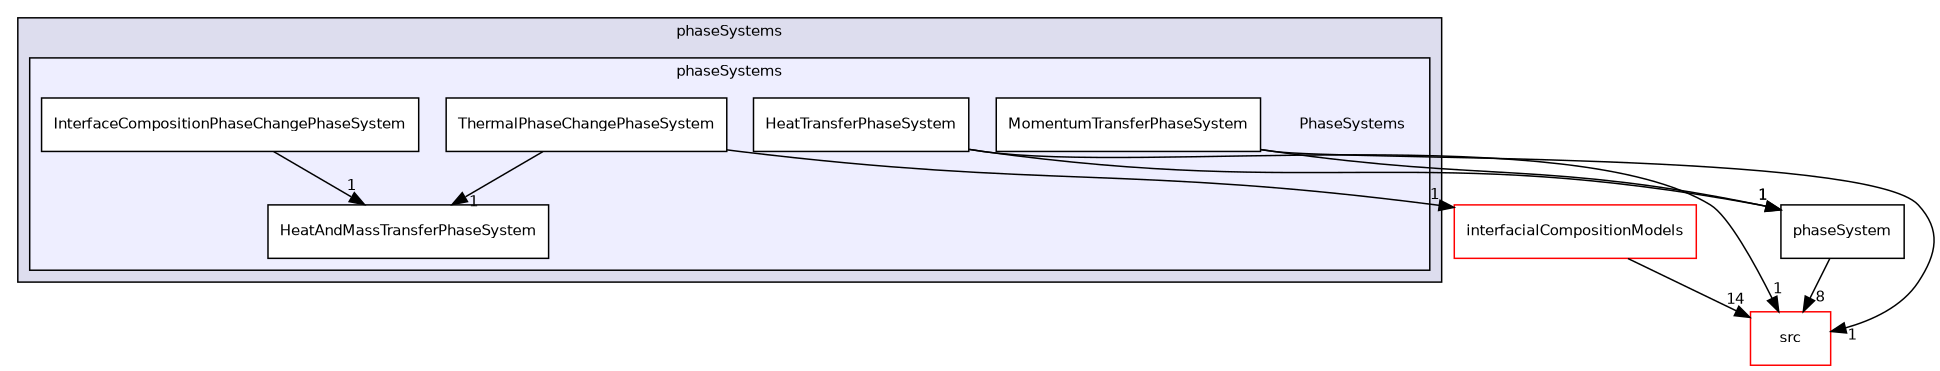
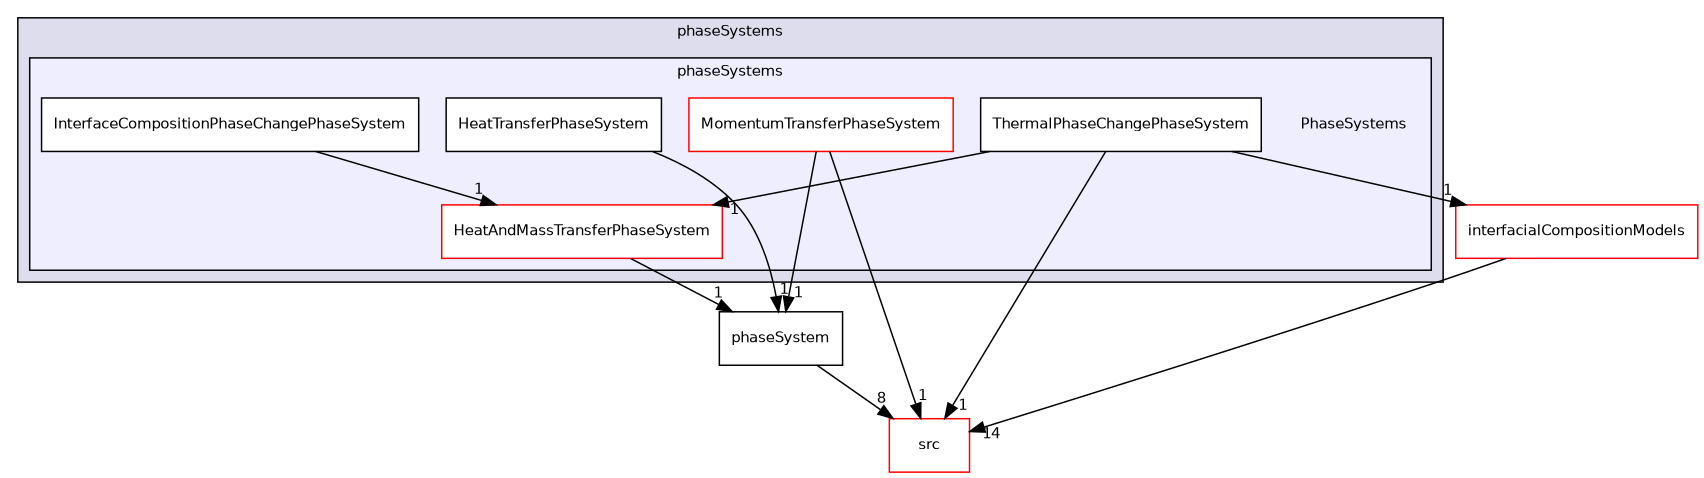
node "MomentumTransferPhaseSystem": color black -> red
edge "HeatTransferPhaseSystem" -> "src": now "ThermalPhaseChangePhaseSystem" -> "src"
node "HeatAndMassTransferPhaseSystem": color black -> red
edge "HeatAndMassTransferPhaseSystem" -> "phaseSystem": added
